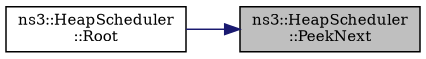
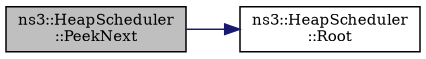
edge "ns3::HeapScheduler ::Root" -> "ns3::HeapScheduler ::PeekNext": reversed
